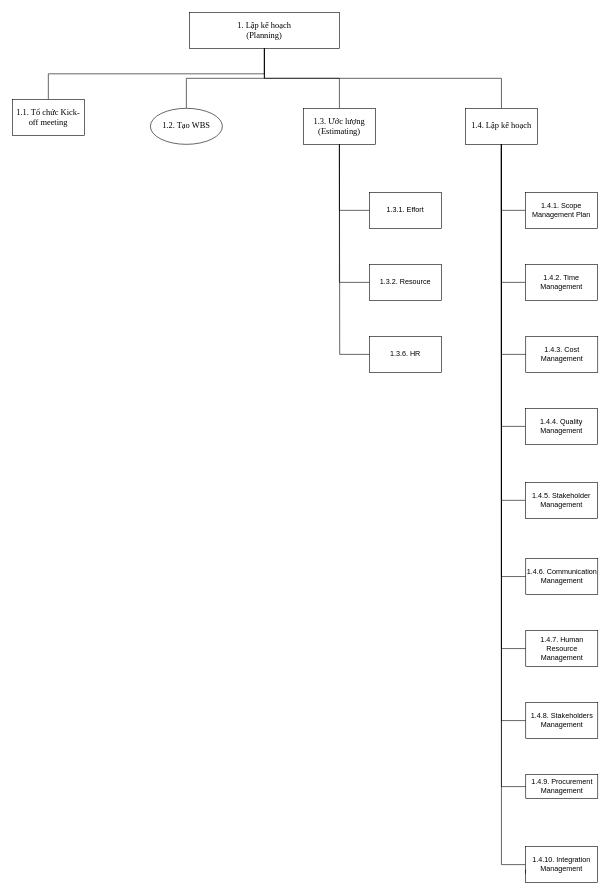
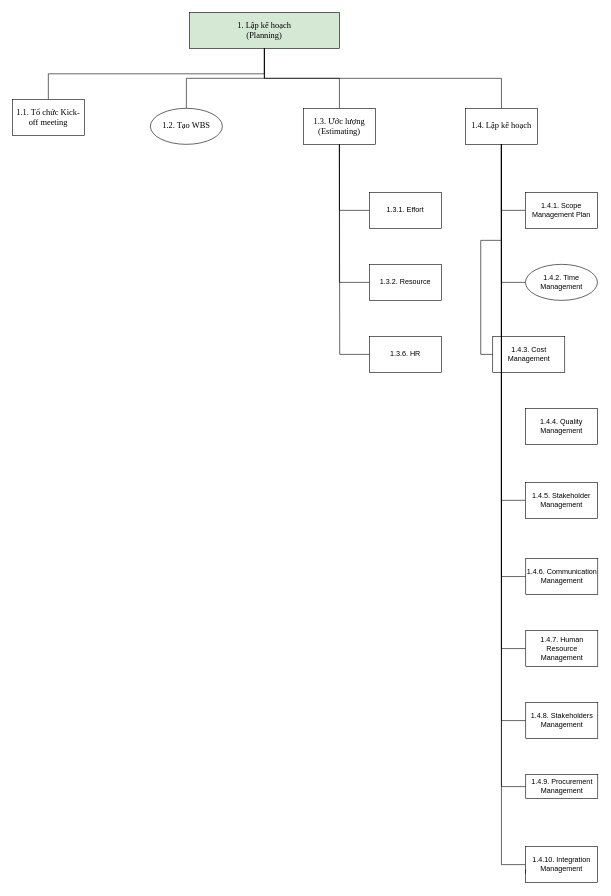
node "1. Lập kế hoạch(Planning)": fillcolor #ffffff -> #d5e8d4
node "1.4.2. Time Management": shape rectangle -> ellipse
node "1.4.3. Cost Management": moved (562, 354) -> (529, 354)
edge "1.4. Lập kế hoạch" -- "1.4.4. Quality Management": removed
